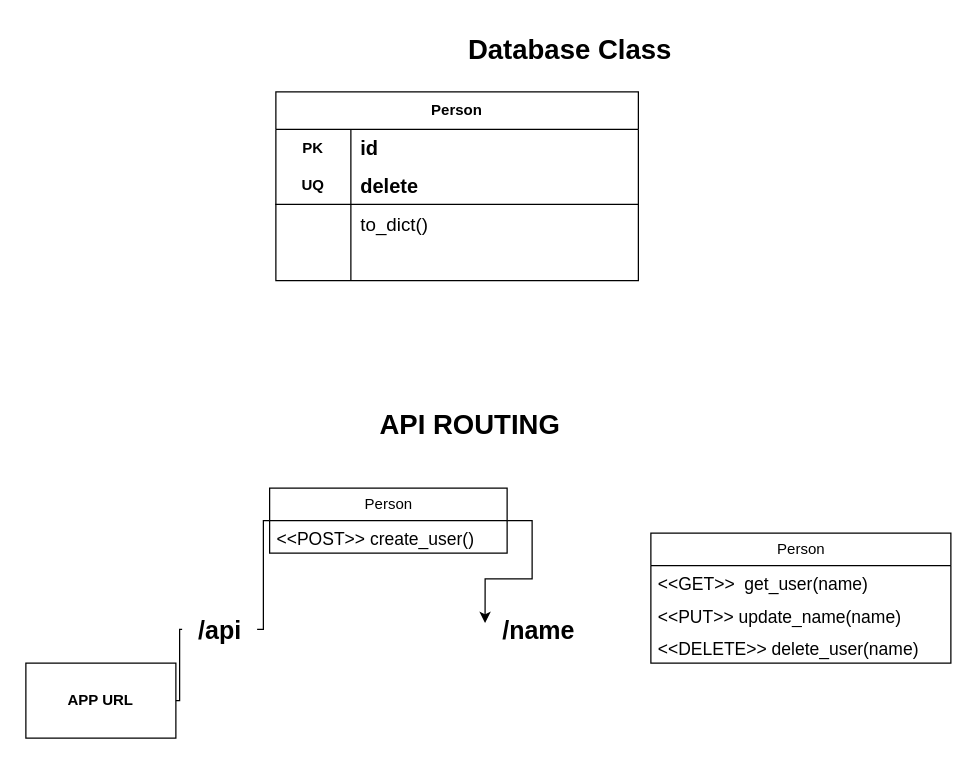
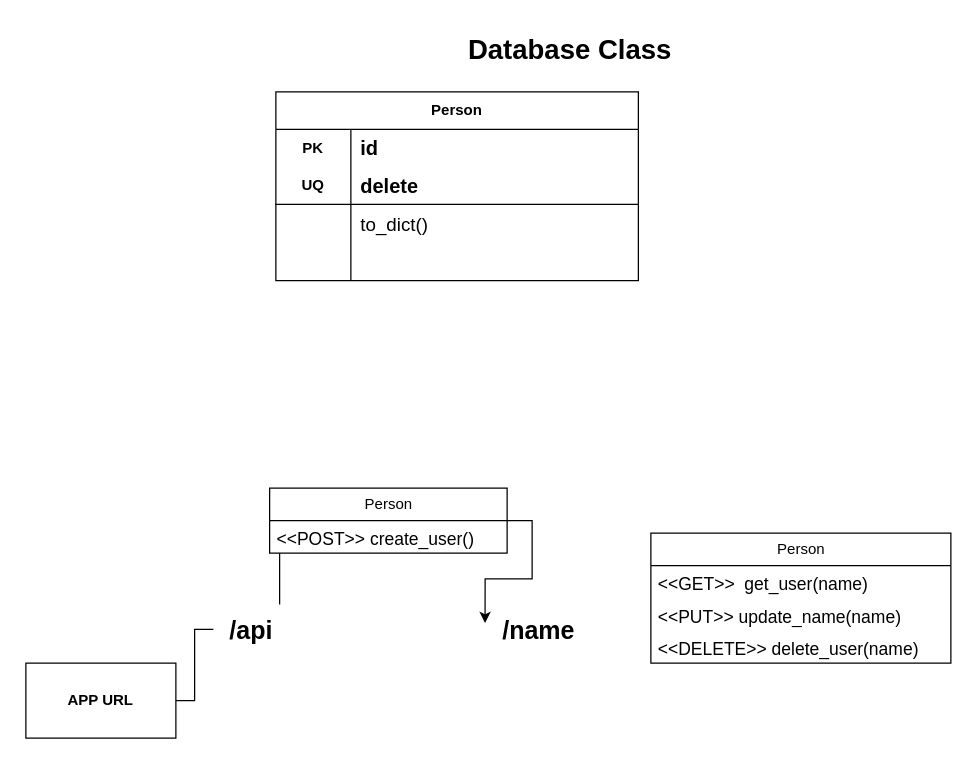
node "API ROUTING": removed
node "/api": moved (219, 629) -> (251, 629)
